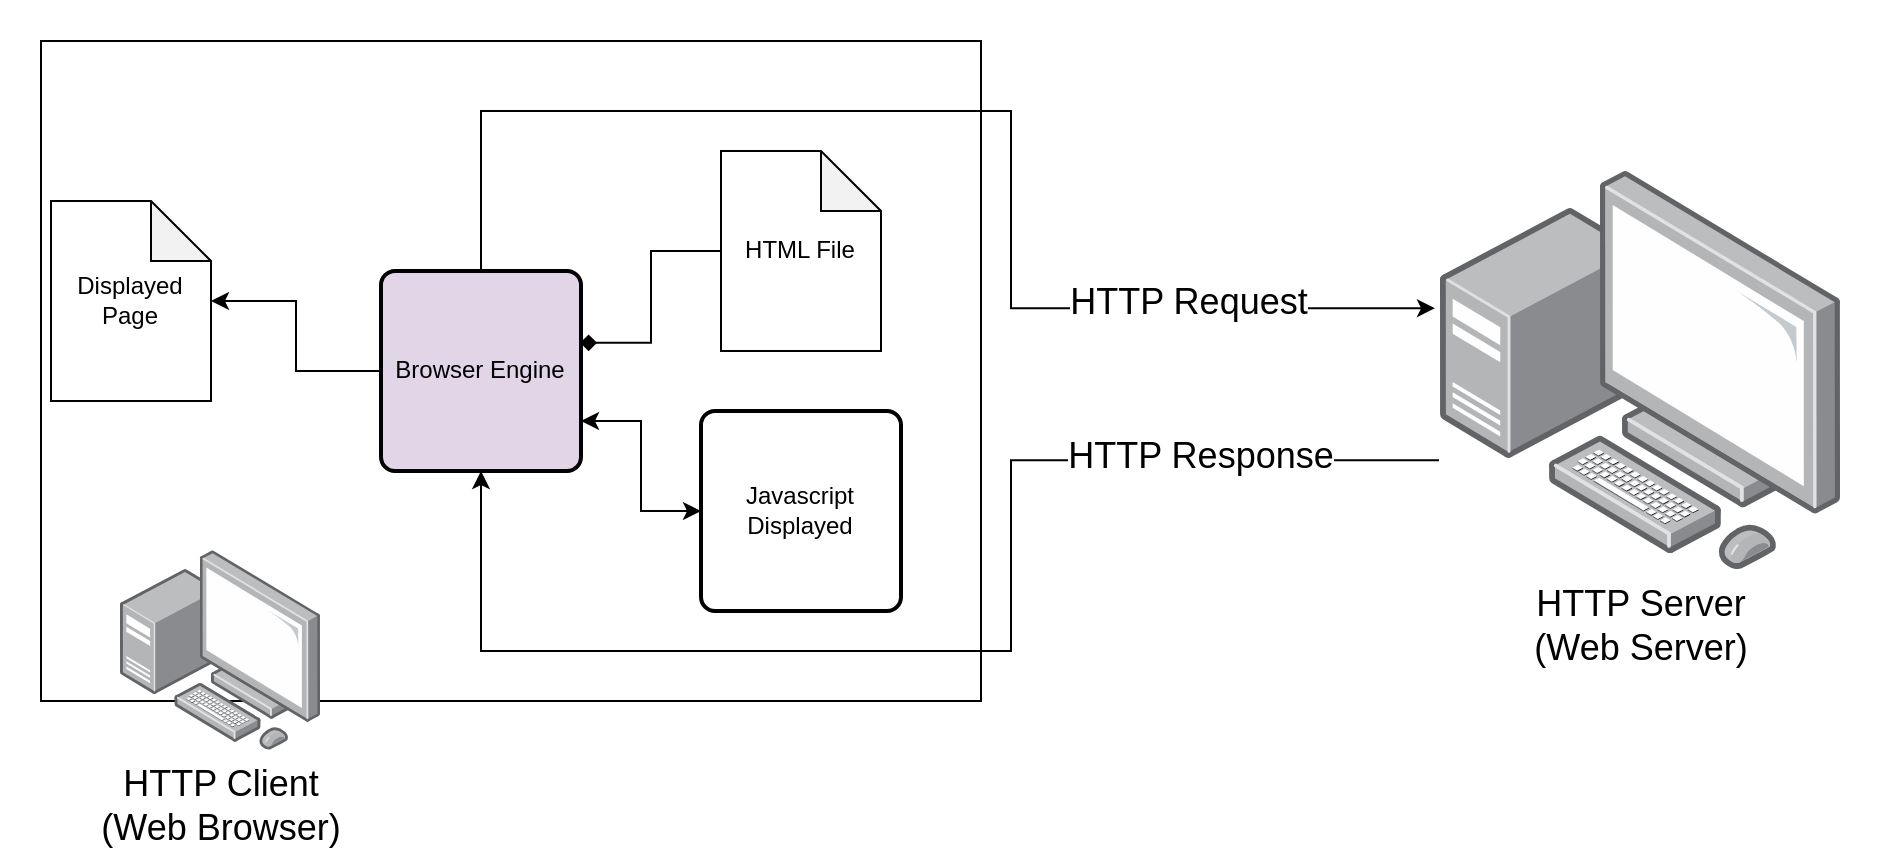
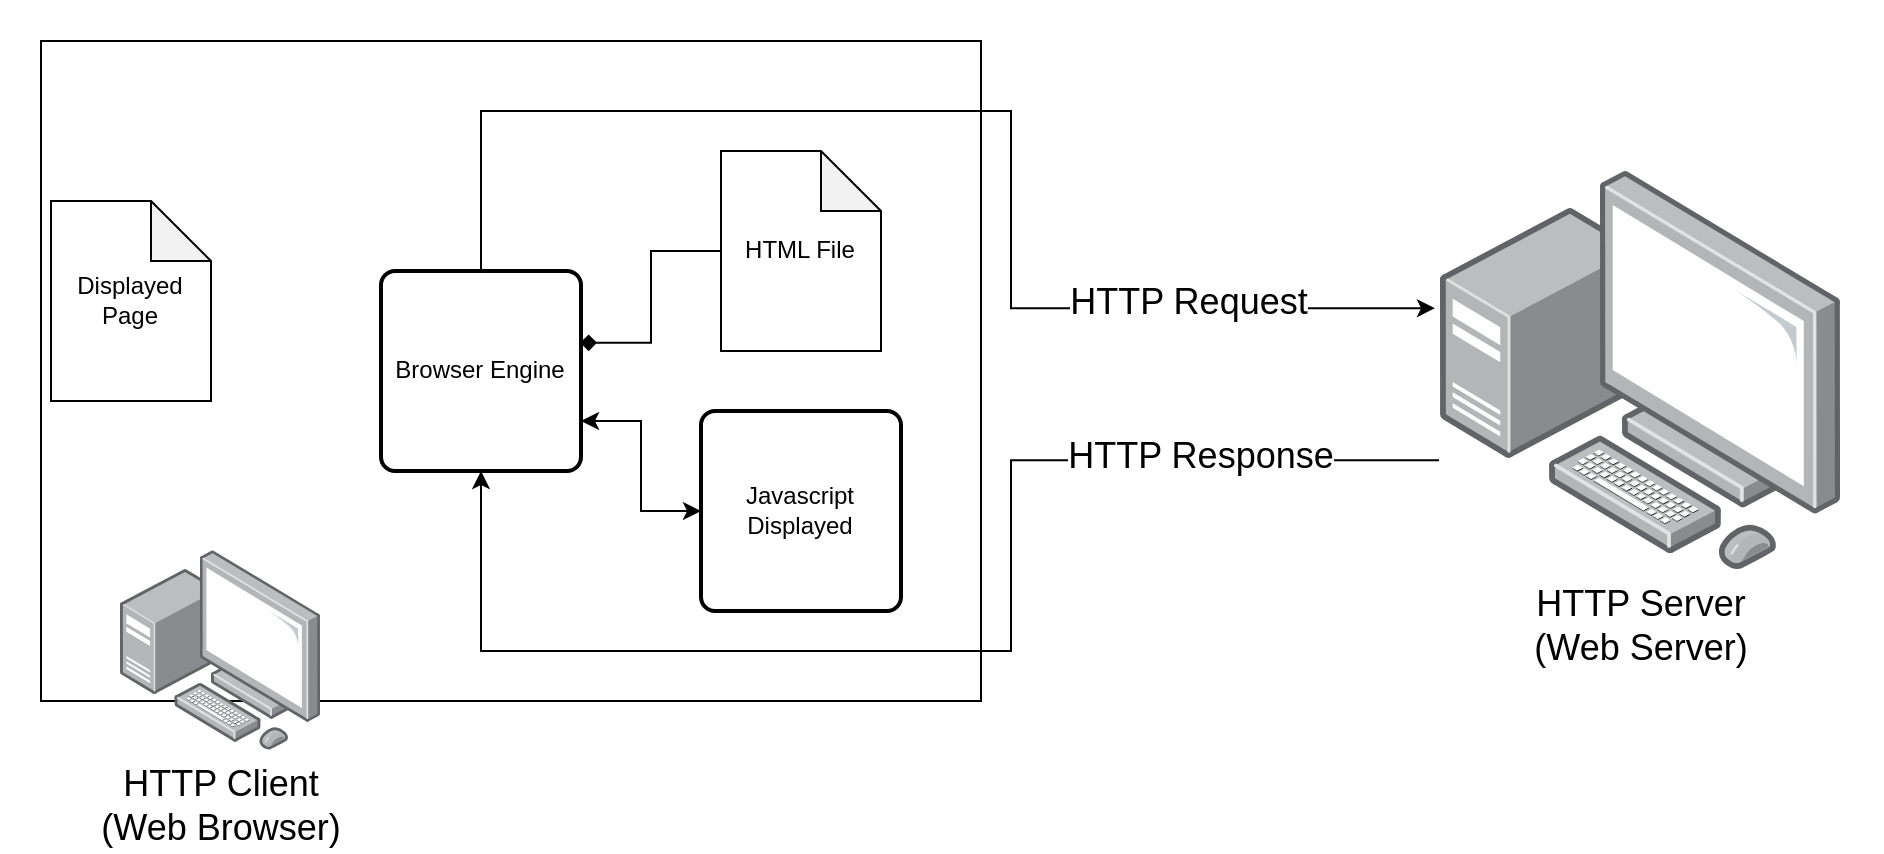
edge "Browser Engine" -> "Displayed Page": removed
node "Browser Engine": fillcolor #e1d5e7 -> #ffffff
